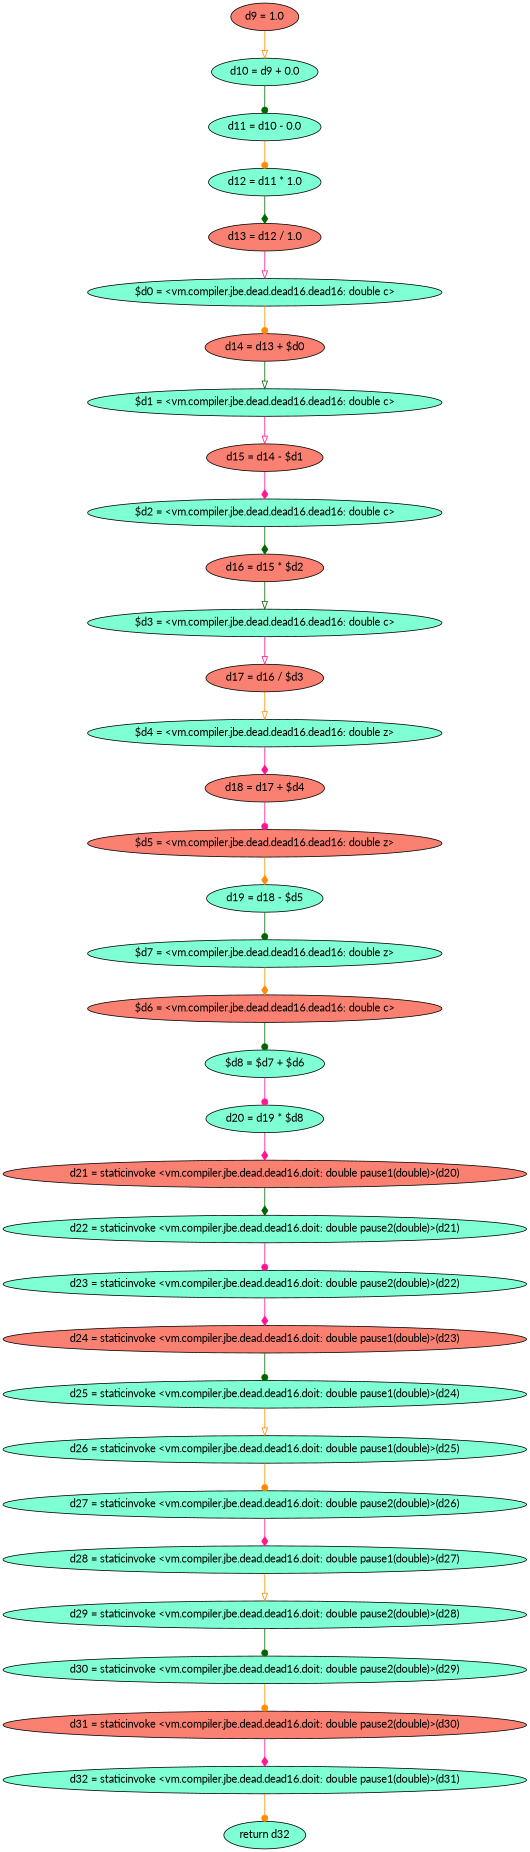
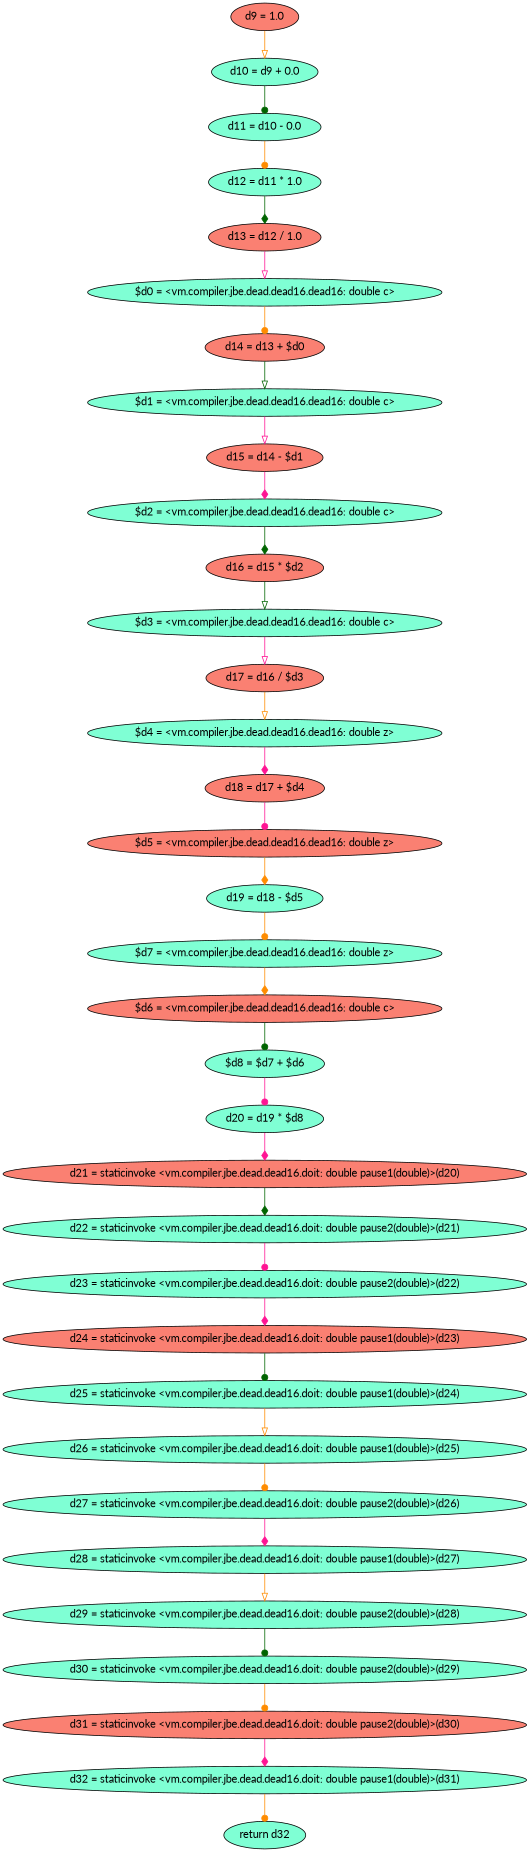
edge "d19 = d18 - $d5" -> "$d7 = <vm.compiler.jbe.dead.dead16.dead16: double z>": color darkgreen -> darkorange
